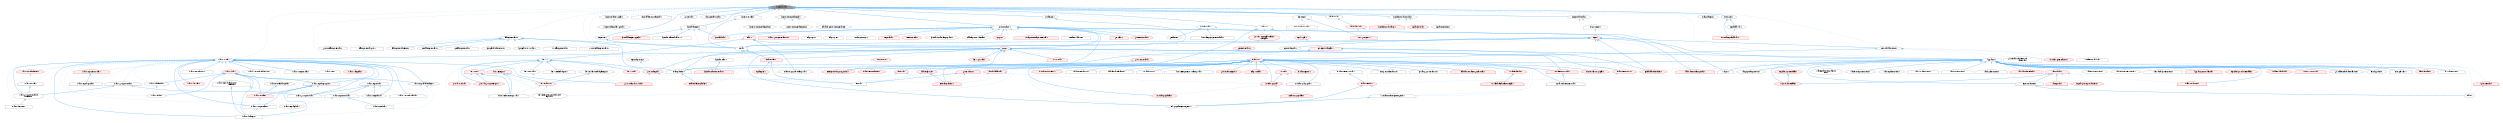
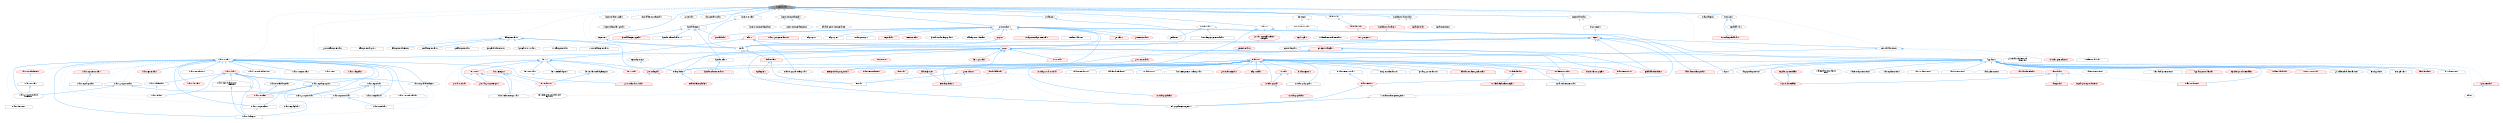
edge "SubUVAnimation.h" -> "CookStats.h": style bold -> dashed
edge "Delaunay3.h" -> "RandomStream.h": style dashed -> bold
node "UnregisterComponentContext.h": added
edge "TaskGraphInterfaces.h" -> "TaskPrivate.h": now "TaskGraphInterfaces.h" -> "ShaderCompilerInternal.h"
edge "Core.h" -> "Variant.h": added
edge "ParticleSystem.h" -> "ParticlePerfStats.h": added
node "LiveLinkBasicTypes.h": added
node "K2Node_FunctionEntry.h": label "K2Node_FunctionEntry.h" -> "K2Node_AnimNextModule.h"
node "MeshSmoothingBrushOps.h": removed
edge "LiveLinkFrameInterpolation Processor.h" -> "LiveLinkRole.h": added
edge "BlueprintEditor.h" -> "Stats.h": style dashed -> bold
node "CachingMeshSDF.h": removed
node "K2Blend_VariableSet.h": label "K2Blend_VariableSet.h" -> "K2Node_VariableSet.h"
edge "LiveLinkRigUnits.h" -> "LiveLinkAnimationBlueprint Processor.h": removed
